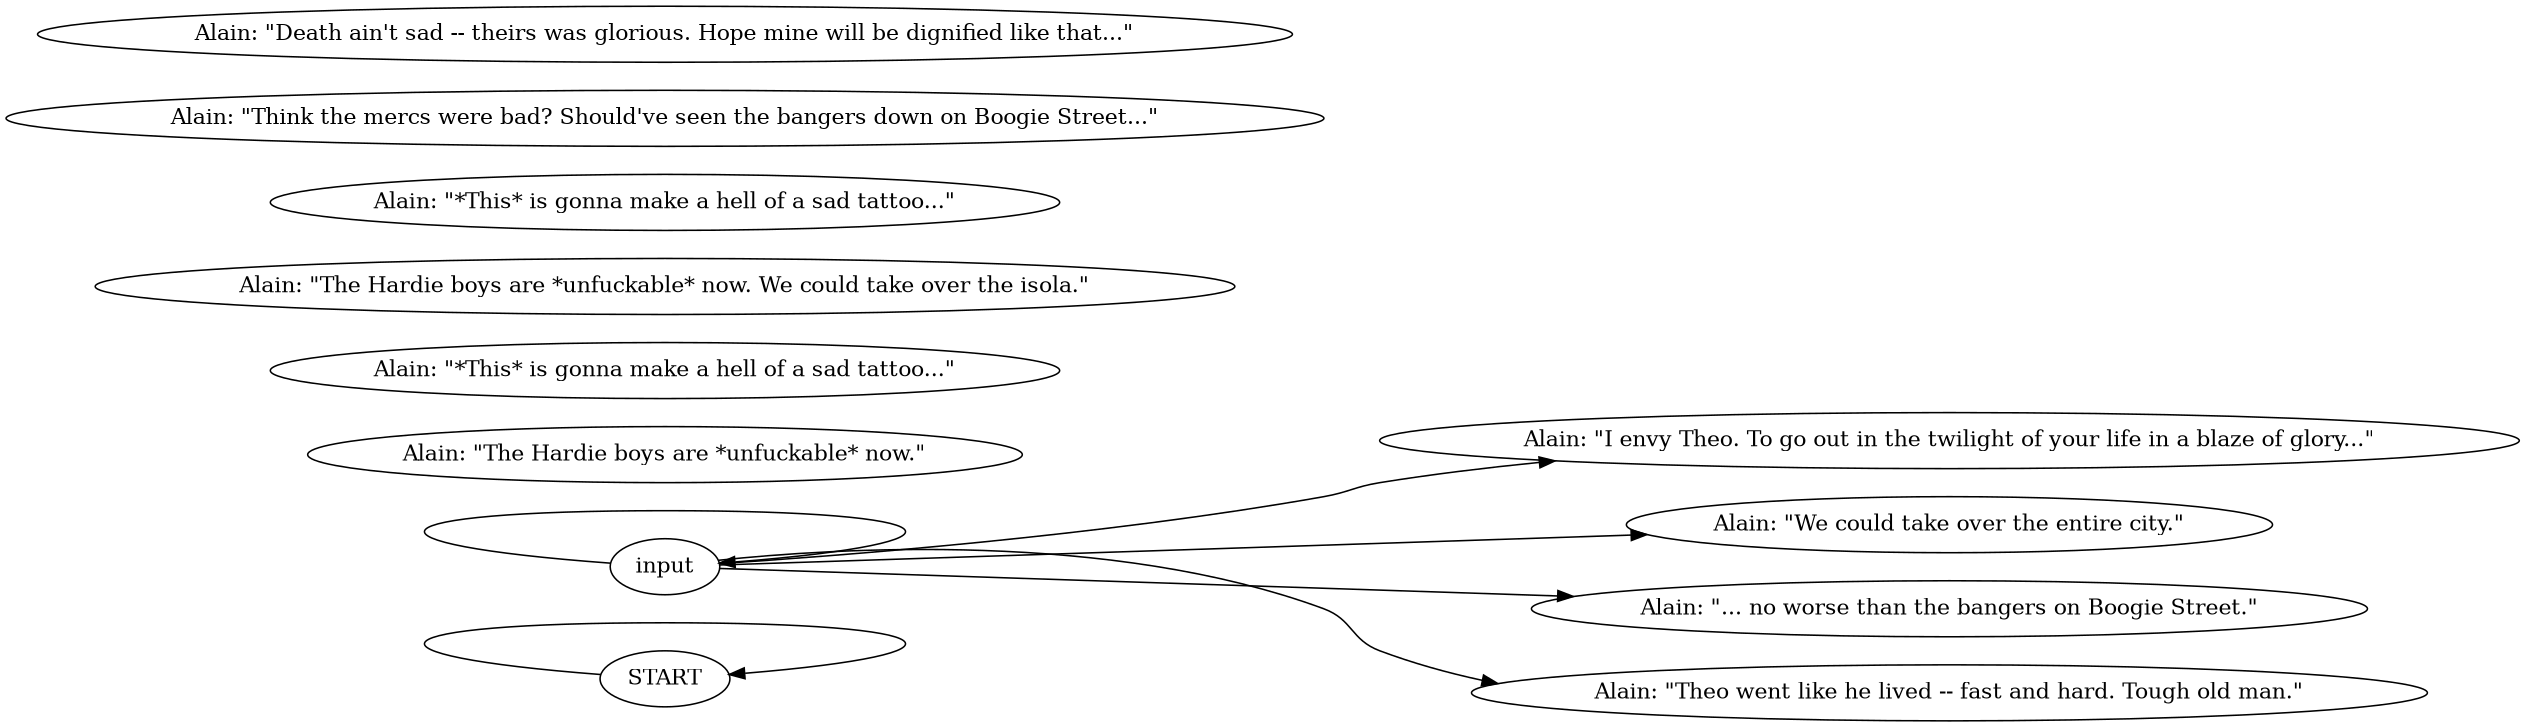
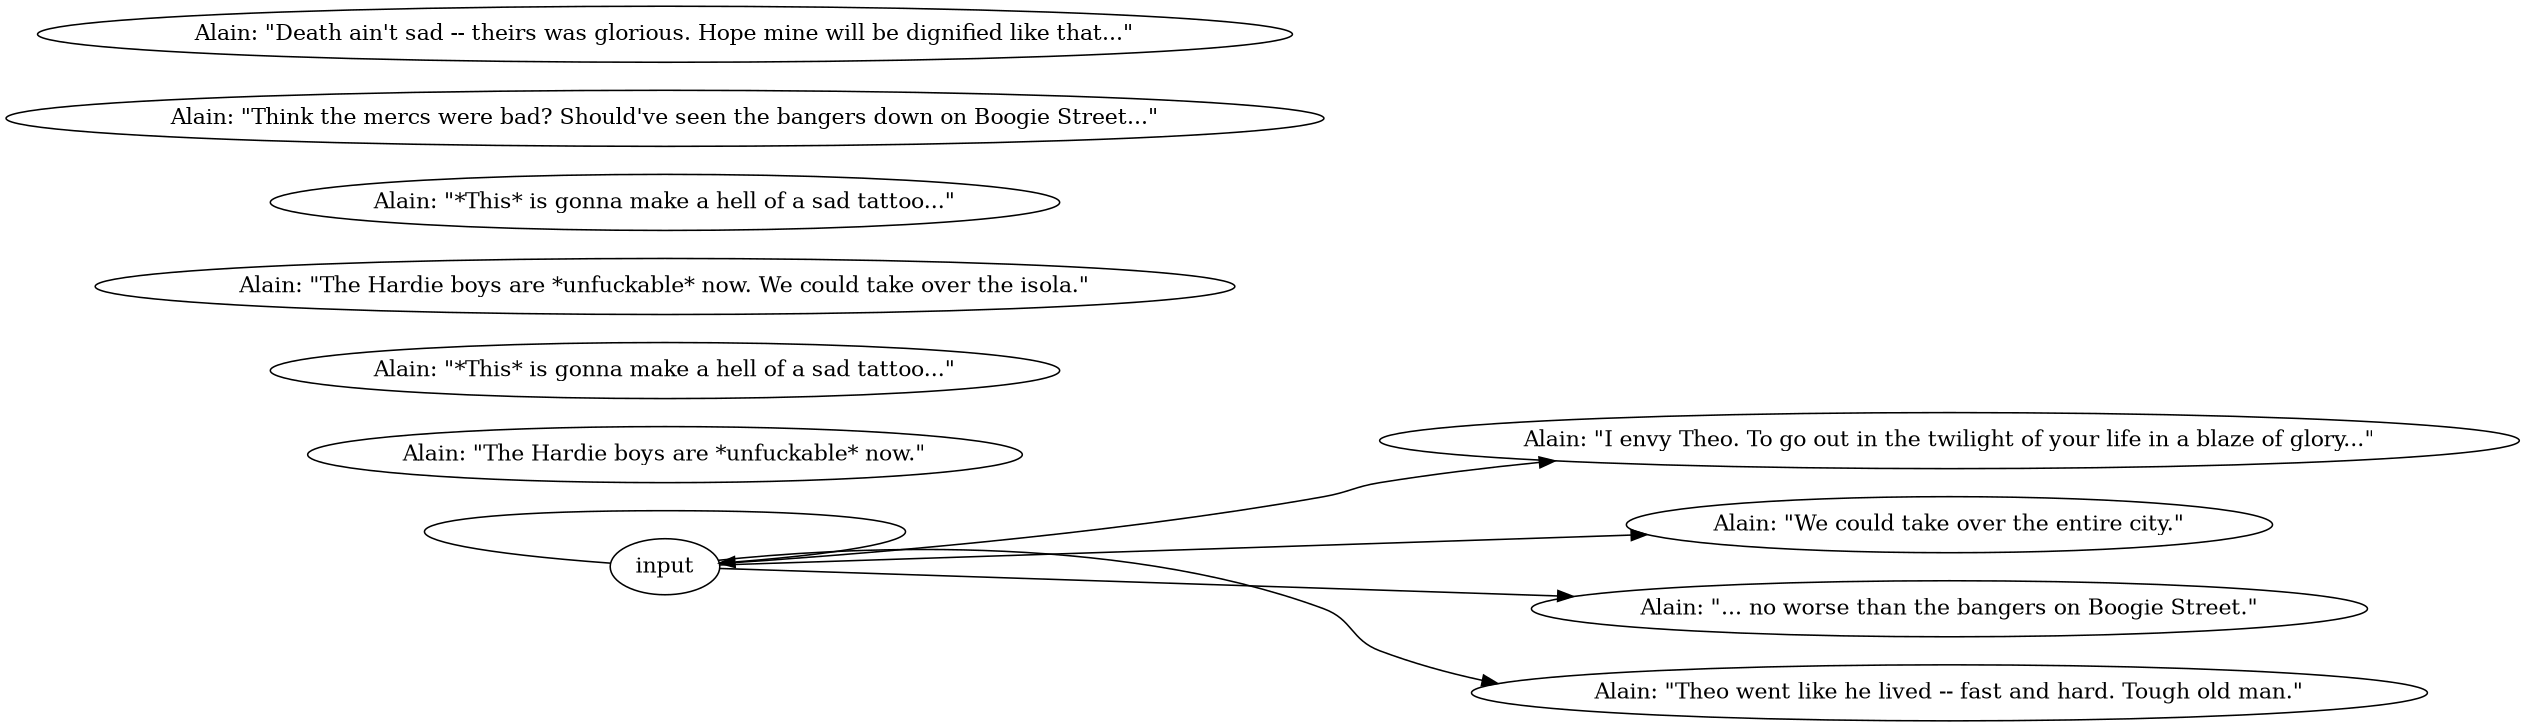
node "START": removed
